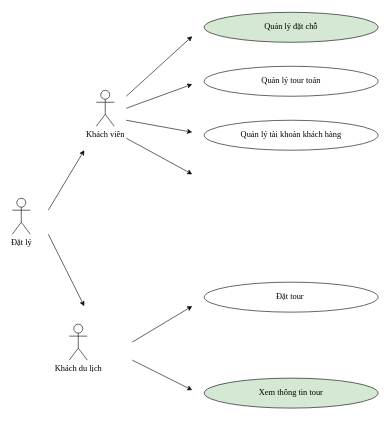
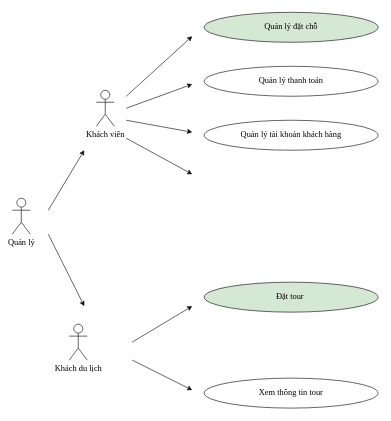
node "Quản lý tour toán": label "Quản lý tour toán" -> "Quản lý thanh toán"
node "Đặt lý": label "Đặt lý" -> "Quản lý"
node "Đặt tour": fillcolor #ffffff -> #d5e8d4
node "Xem thông tin tour": fillcolor #d5e8d4 -> #ffffff
